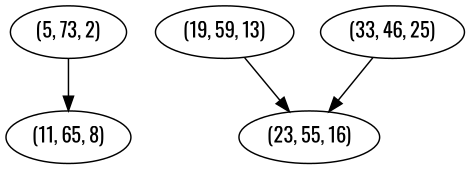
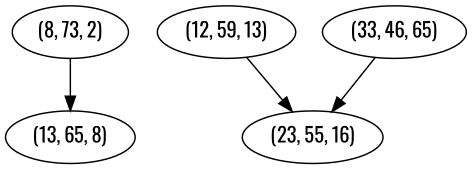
node "(5, 73, 2)": label "(5, 73, 2)" -> "(8, 73, 2)"
node "(19, 59, 13)": label "(19, 59, 13)" -> "(12, 59, 13)"
node "(33, 46, 25)": label "(33, 46, 25)" -> "(33, 46, 65)"
node "(11, 65, 8)": label "(11, 65, 8)" -> "(13, 65, 8)"
